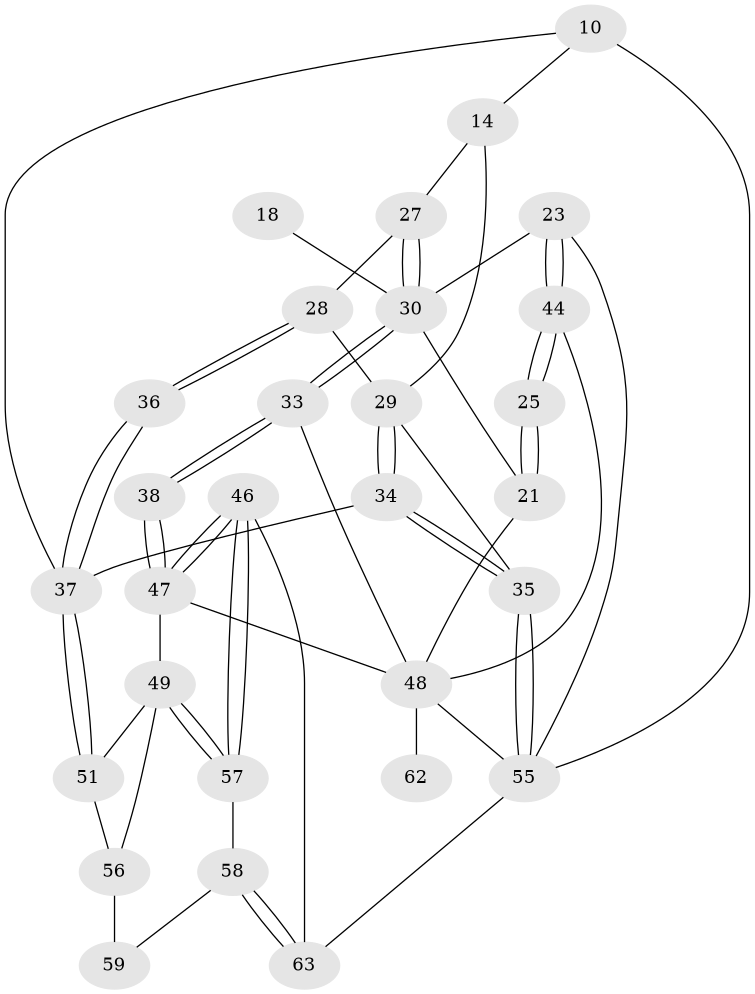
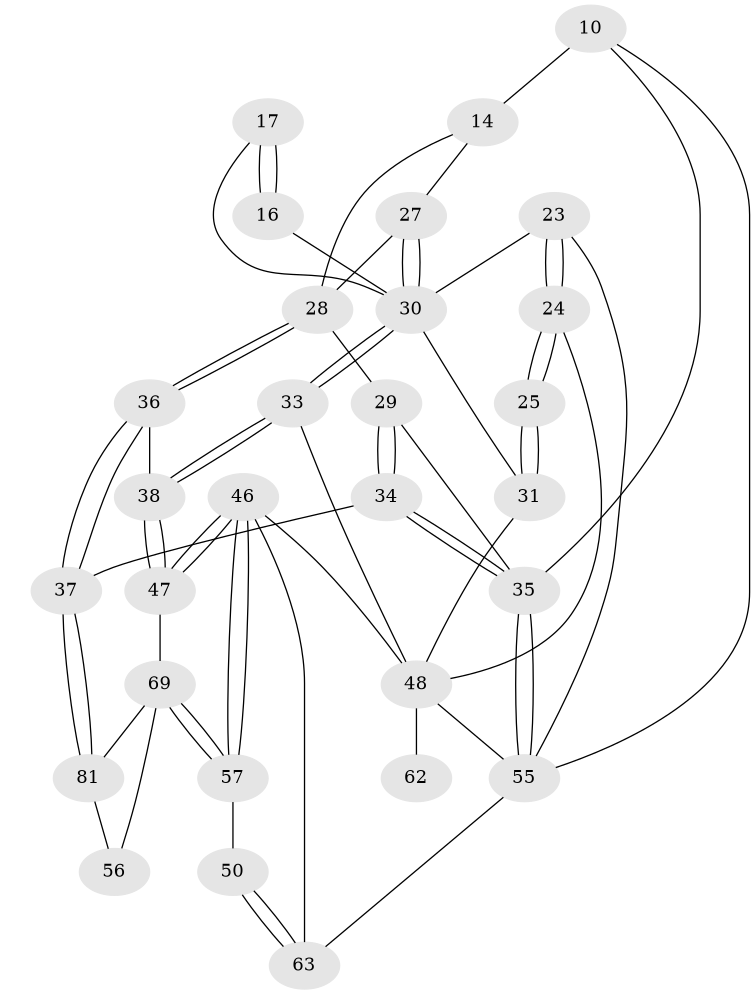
node "17": added
edge "10" -- "37": now "10" -- "35"
node "18": label "18" -> "16"
edge "14" -- "29": now "14" -- "28"
node "44": label "44" -> "24"
edge "36" -- "38": added
node "21": label "21" -> "31"
edge "47" -- "48": now "46" -- "48"
node "49": label "49" -> "69"
node "51": label "51" -> "81"
node "58": label "58" -> "50"
node "59": removed
